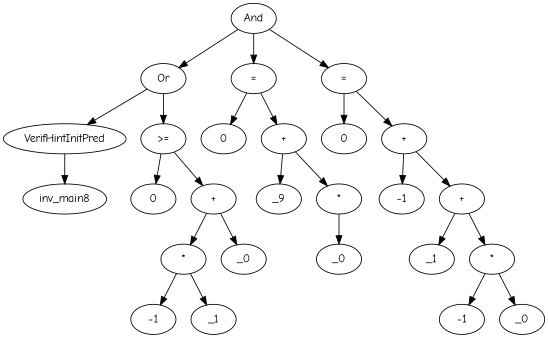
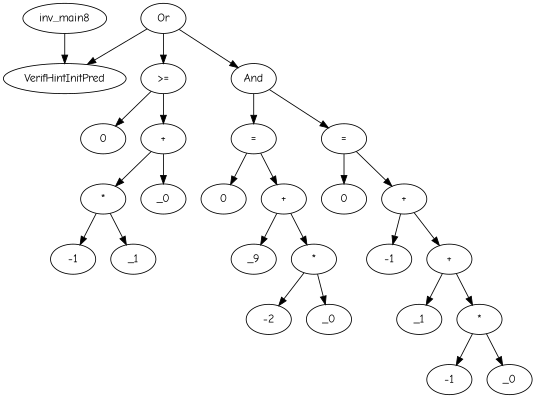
edge "And" -> "Or": reversed
edge "VerifHintInitPred" -> "inv_main8": reversed
node "-2": added
